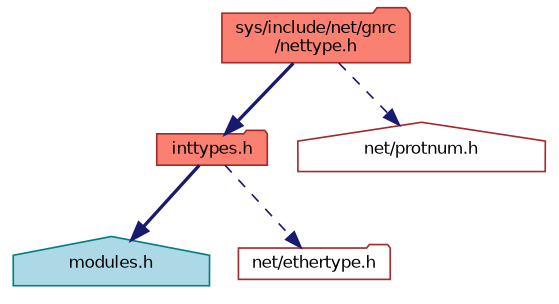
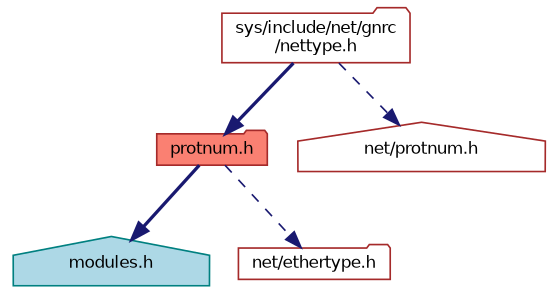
node "sys/include/net/gnrc /nettype.h": fillcolor salmon -> white
node "inttypes.h": label "inttypes.h" -> "protnum.h"
